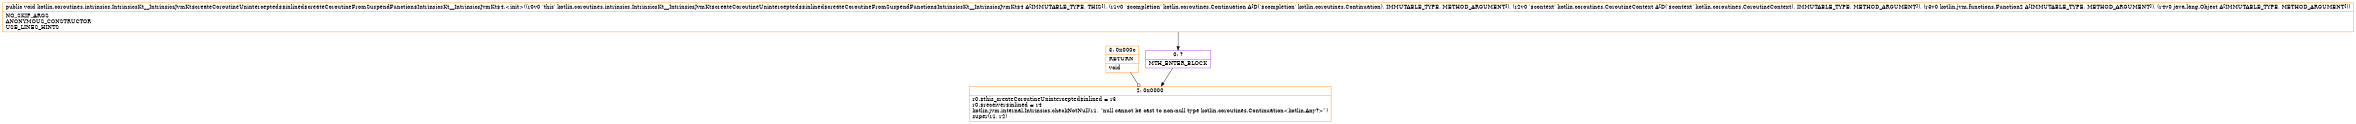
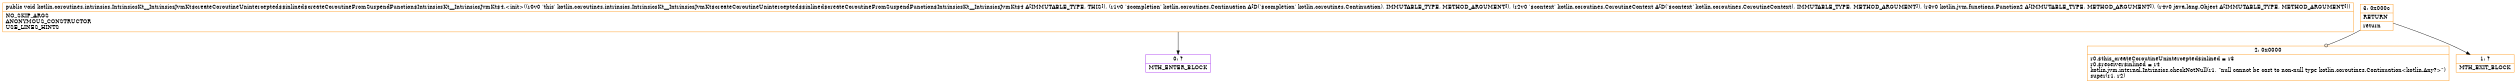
node "1: ?": added
node "3: 0x000c": text "void" -> "return"
edge "0: ?" -> "2: 0x0000": removed
